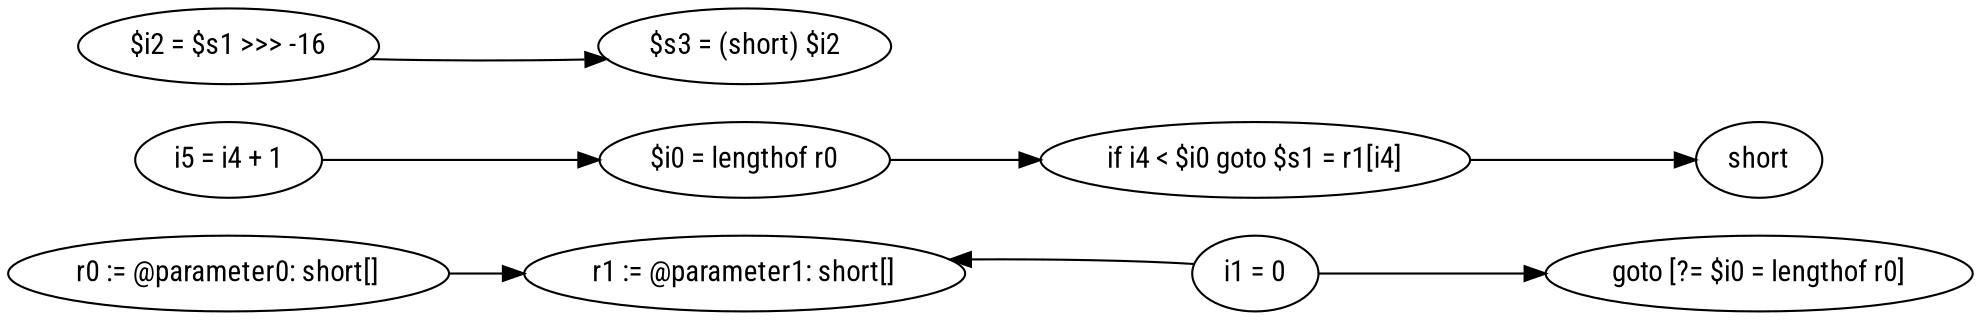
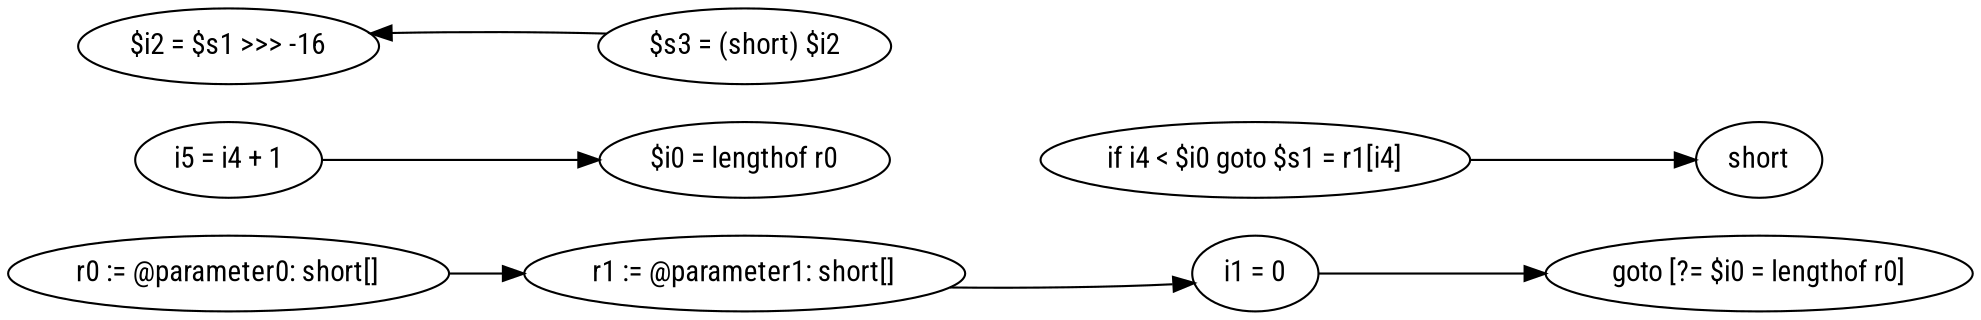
edge "$i2 = $s1 >>> -16" -> "$s3 = (short) $i2": reversed
edge "$i0 = lengthof r0" -> "if i4 < $i0 goto $s1 = r1[i4]": removed
edge "i1 = 0" -> "r1 := @parameter1: short[]": reversed
